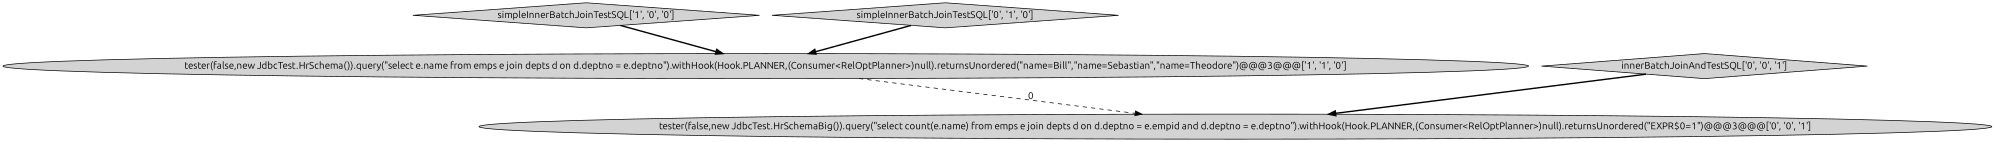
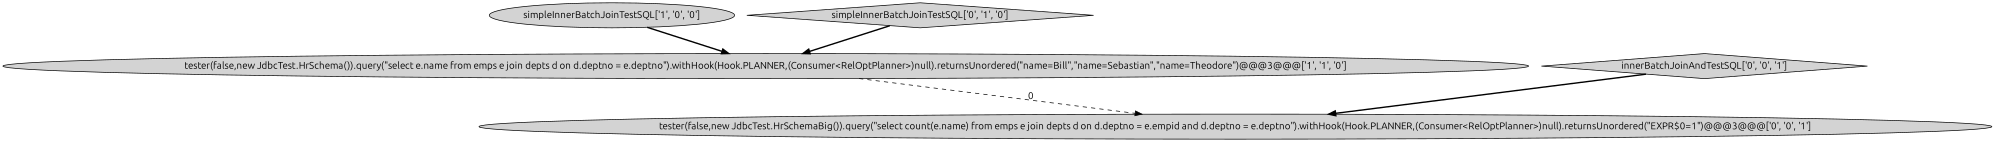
node "simpleInnerBatchJoinTestSQL['1', '0', '0']": shape diamond -> ellipse
